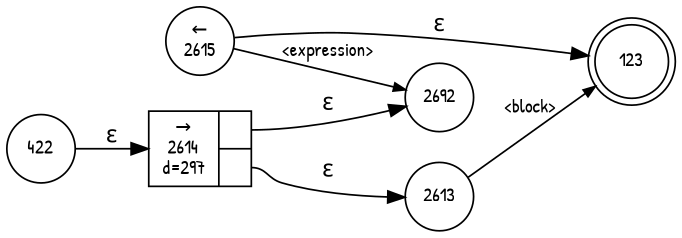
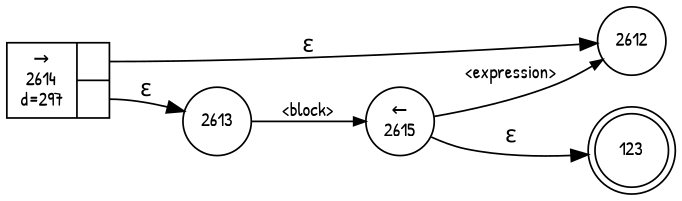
node "2692": label "2692" -> "2612"
edge "2613" -> "123": now "2613" -> "← 2615"
node "422": removed
